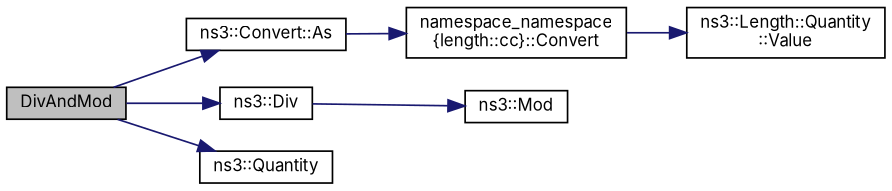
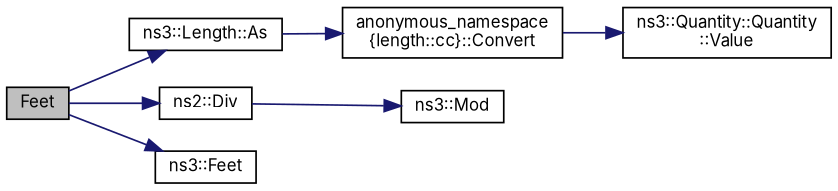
node "namespace_namespace {length::cc}::Convert": label "namespace_namespace {length::cc}::Convert" -> "anonymous_namespace {length::cc}::Convert"
node "ns3::Length::Quantity ::Value": label "ns3::Length::Quantity ::Value" -> "ns3::Quantity::Quantity ::Value"
node "ns3::Convert::As": label "ns3::Convert::As" -> "ns3::Length::As"
node "DivAndMod": label "DivAndMod" -> "Feet"
node "ns3::Div": label "ns3::Div" -> "ns2::Div"
node "ns3::Quantity": label "ns3::Quantity" -> "ns3::Feet"
